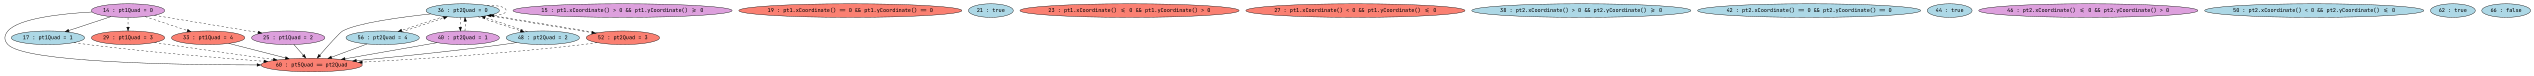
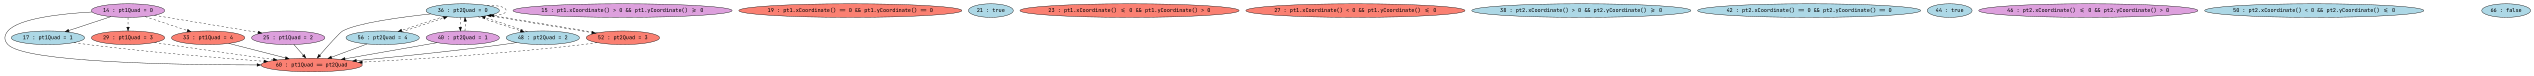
node "62 : true": removed
node "60 : pt5Quad == pt2Quad": label "60 : pt5Quad == pt2Quad" -> "60 : pt1Quad == pt2Quad"
